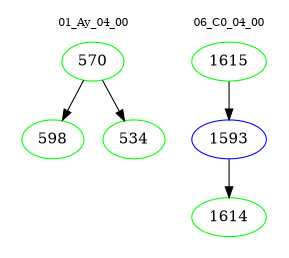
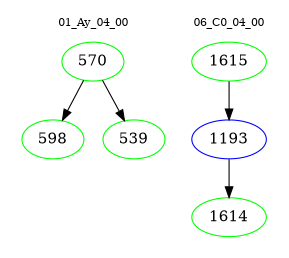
node "534": label "534" -> "539"
node "1593": label "1593" -> "1193"
